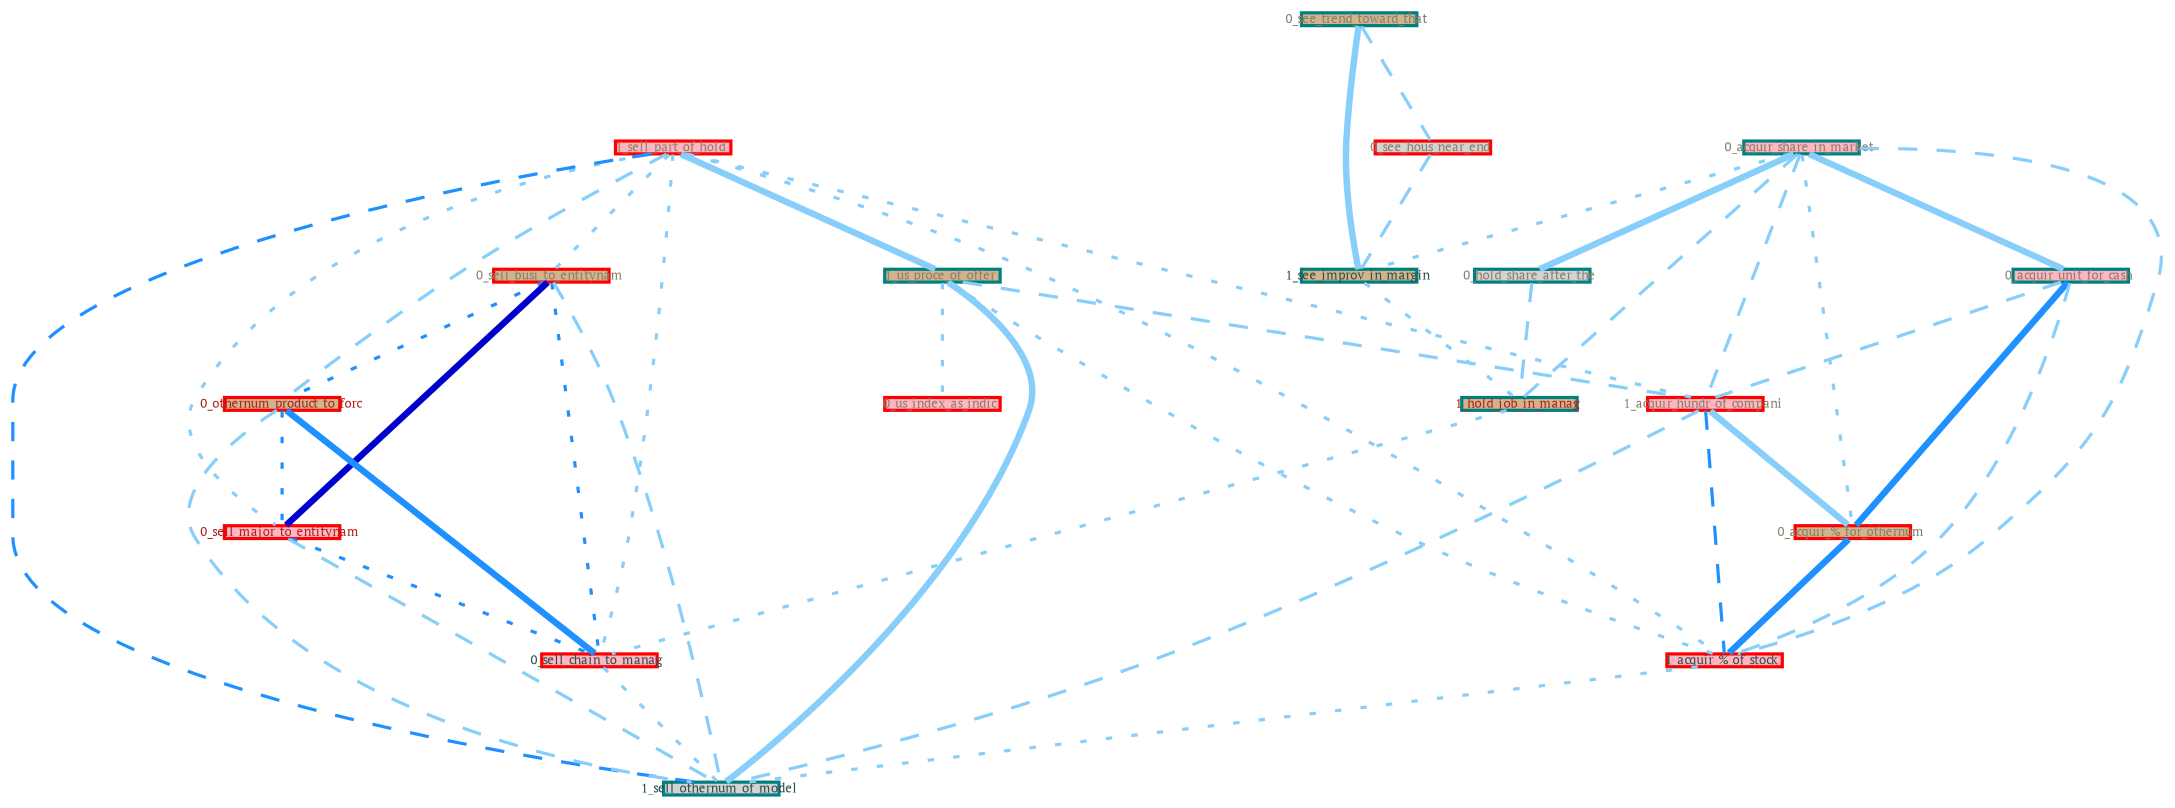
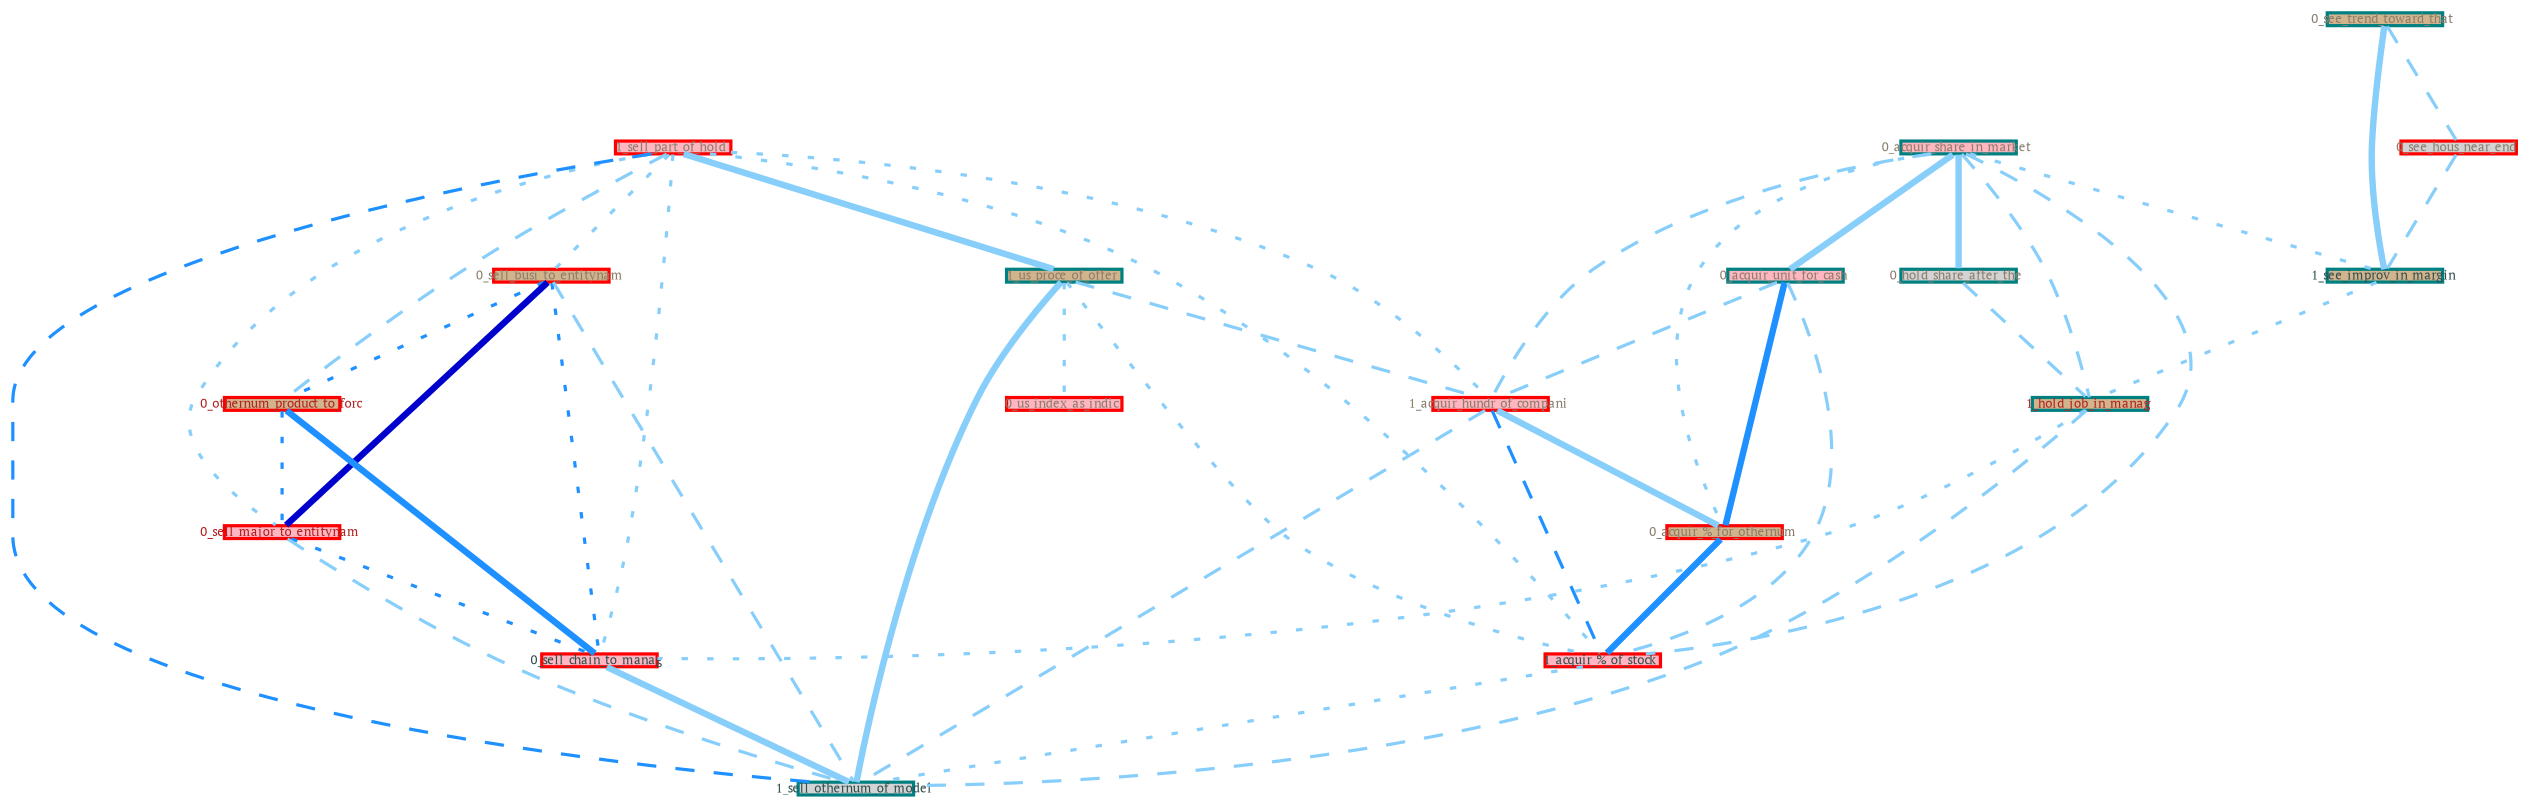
edge "0_othernum_product_to_forc" -- "1_sell_othernum_of_model": now "1_hold_job_in_manag" -- "1_sell_othernum_of_model"
edge "0_sell_chain_to_manag" -- "1_sell_othernum_of_model": style dotted -> bold
